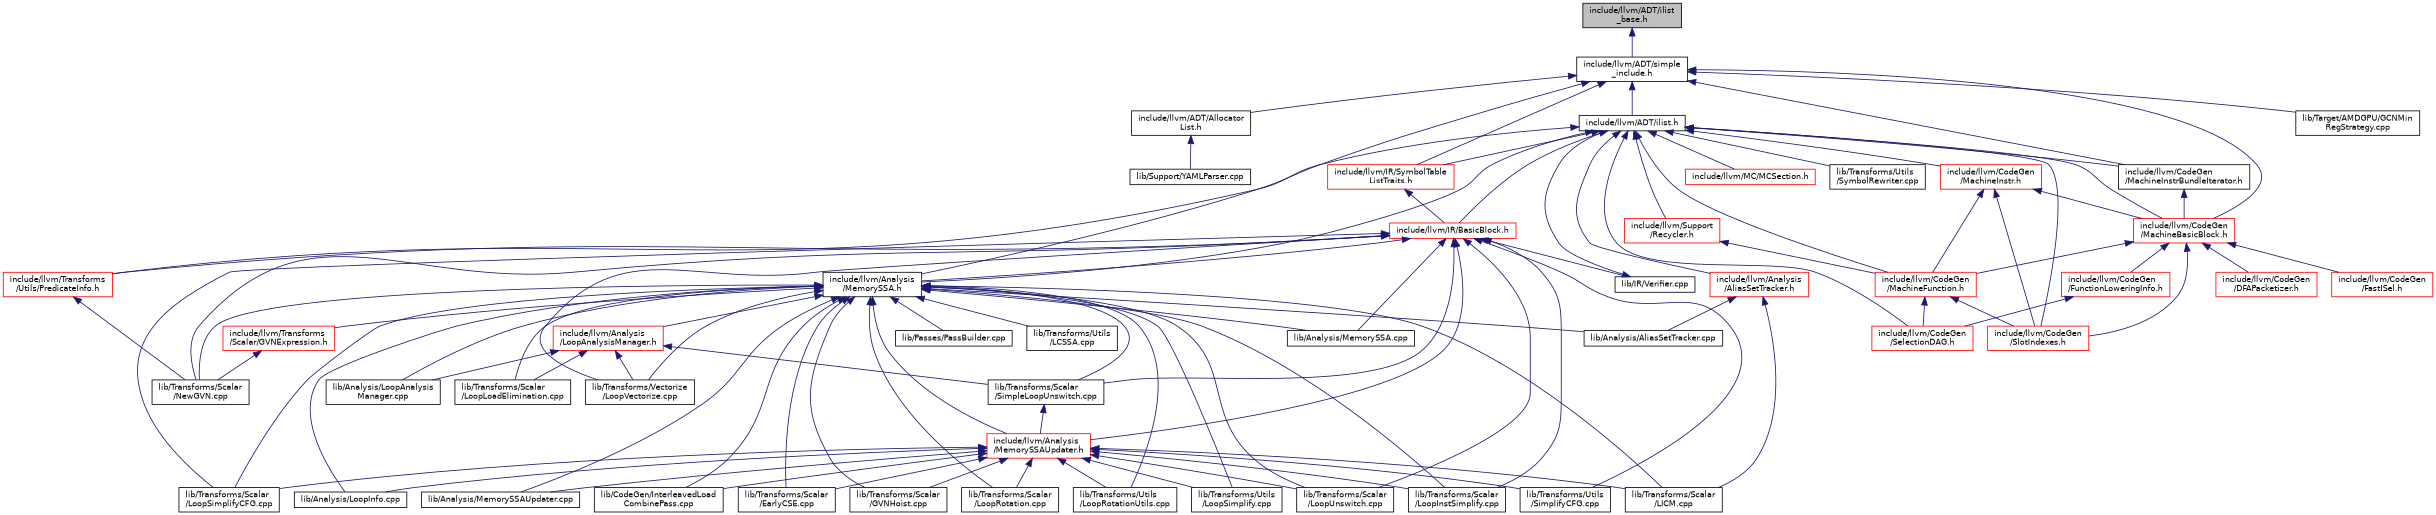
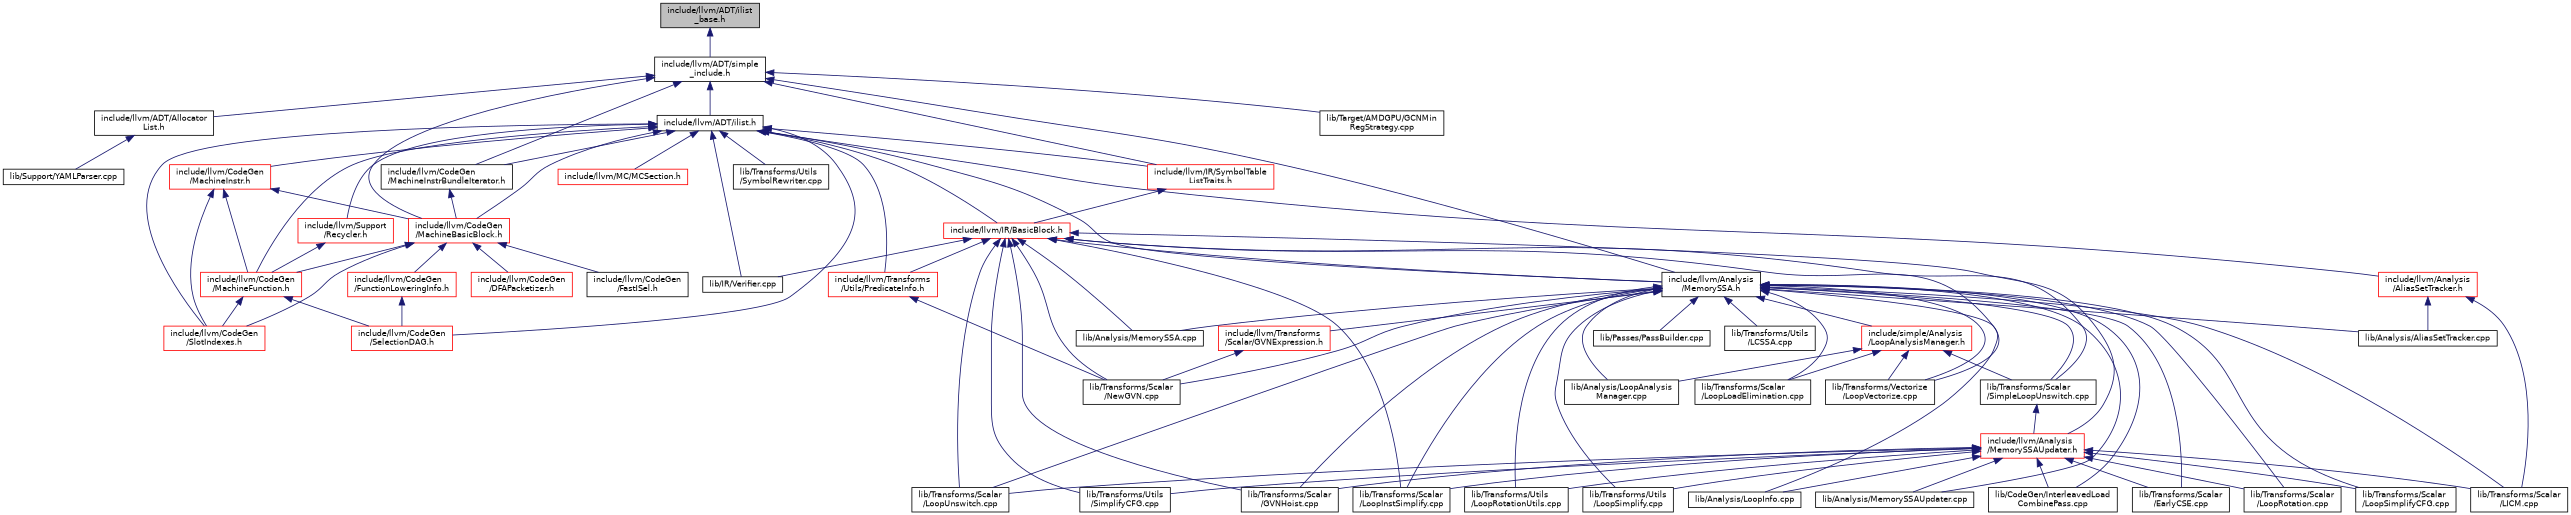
edge "include/llvm/ADT/ilist.h" -> "lib/IR/Verifier.cpp": reversed
edge "lib/Transforms/Scalar /LoopSimplifyCFG.cpp" -> "include/llvm/IR/BasicBlock.h": now "lib/Transforms/Scalar /GVNHoist.cpp" -> "include/llvm/IR/BasicBlock.h"
node "include/llvm/CodeGen /FastISel.h": color red -> black
node "include/llvm/Analysis /LoopAnalysisManager.h": label "include/llvm/Analysis /LoopAnalysisManager.h" -> "include/simple/Analysis /LoopAnalysisManager.h"
edge "include/llvm/Analysis /MemorySSAUpdater.h" -> "include/llvm/Analysis /MemorySSA.h": removed
